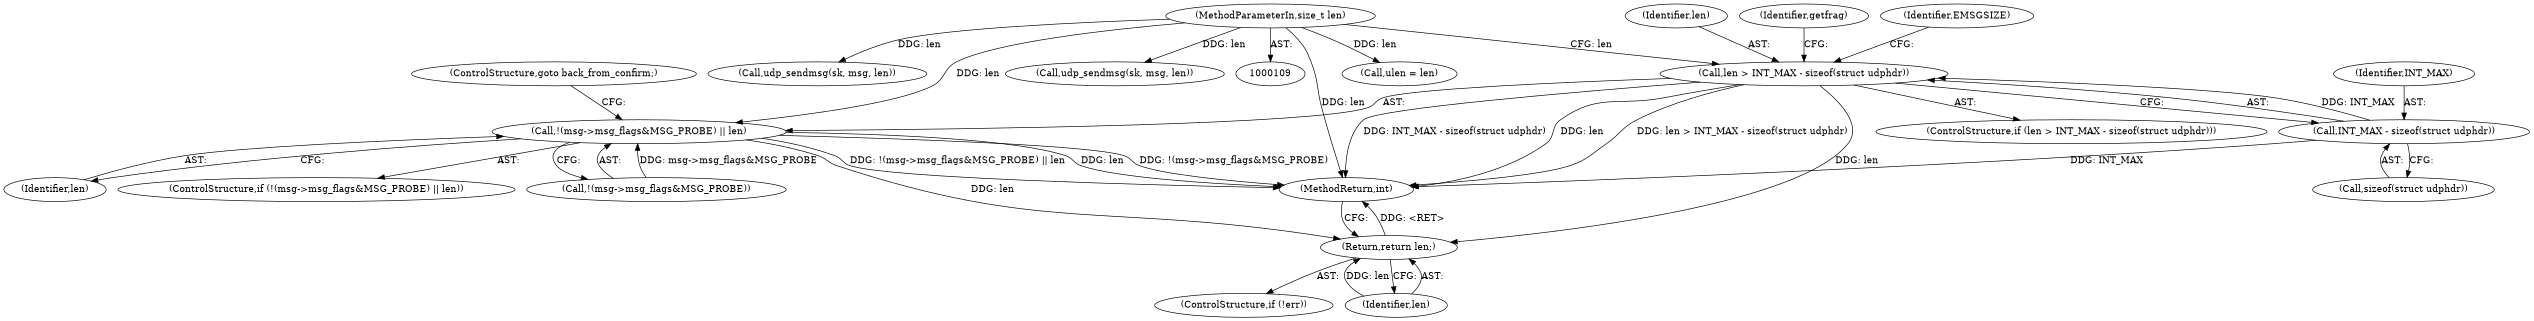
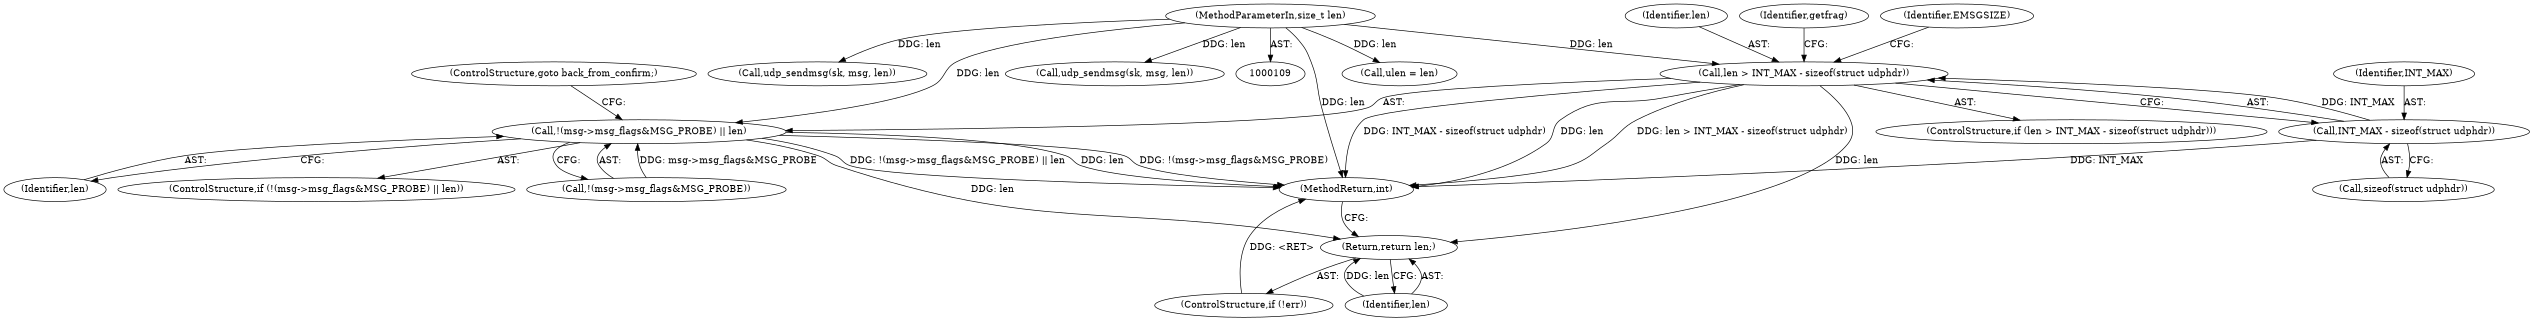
edge "(MethodParameterIn,size_t len)" -> "(Call,len > INT_MAX - sizeof(struct udphdr))": label "CFG: len" -> "DDG: len"
edge "(Return,return len;)" -> "(MethodReturn,int)": now "(ControlStructure,if (!err))" -> "(MethodReturn,int)"
